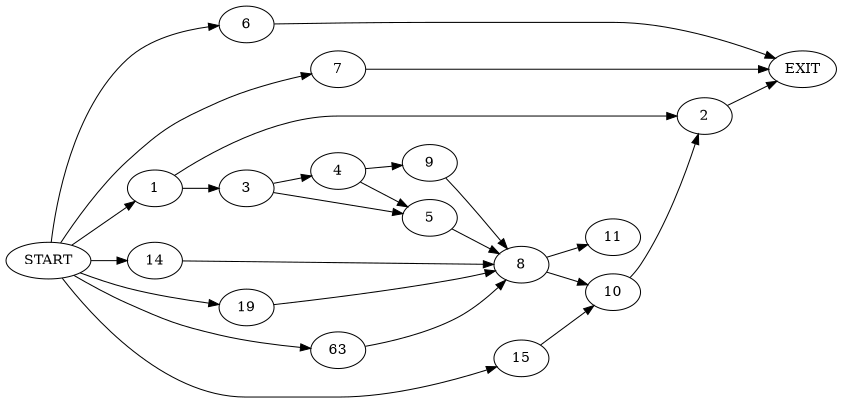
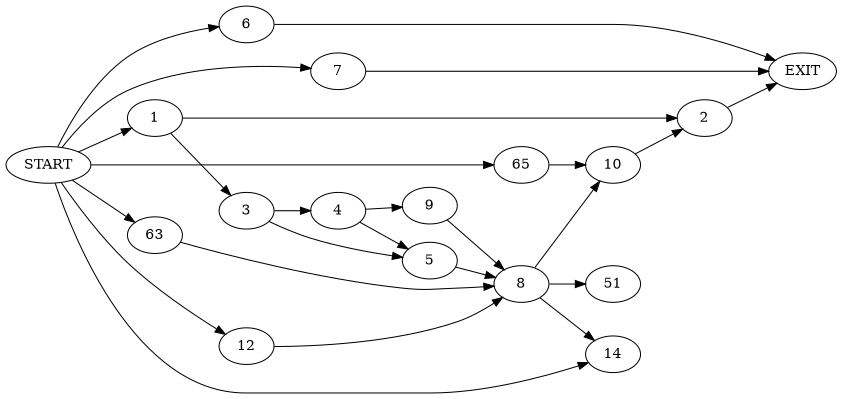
node "11": label "11" -> "51"
edge "14" -> "8": reversed
node "19": label "19" -> "12"
node "15": label "15" -> "65"
